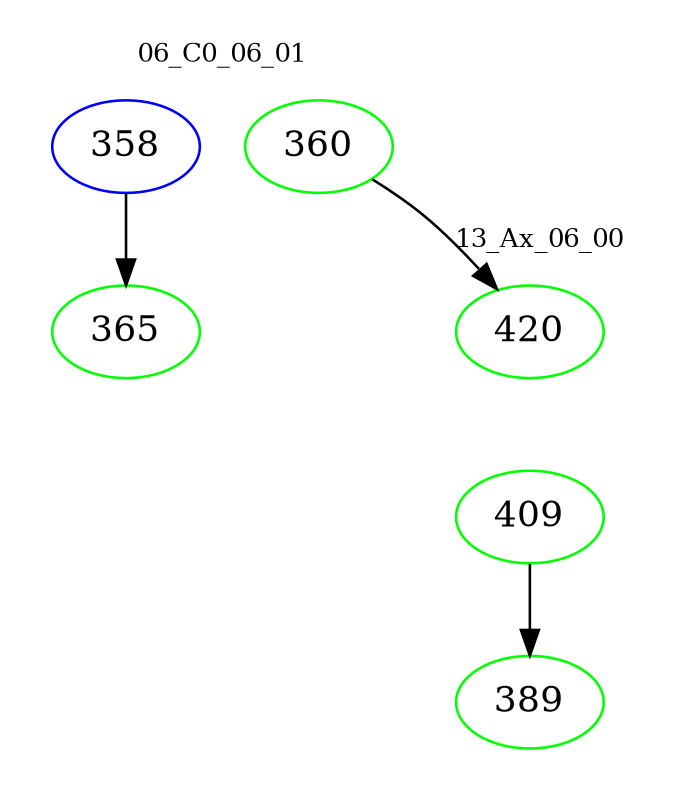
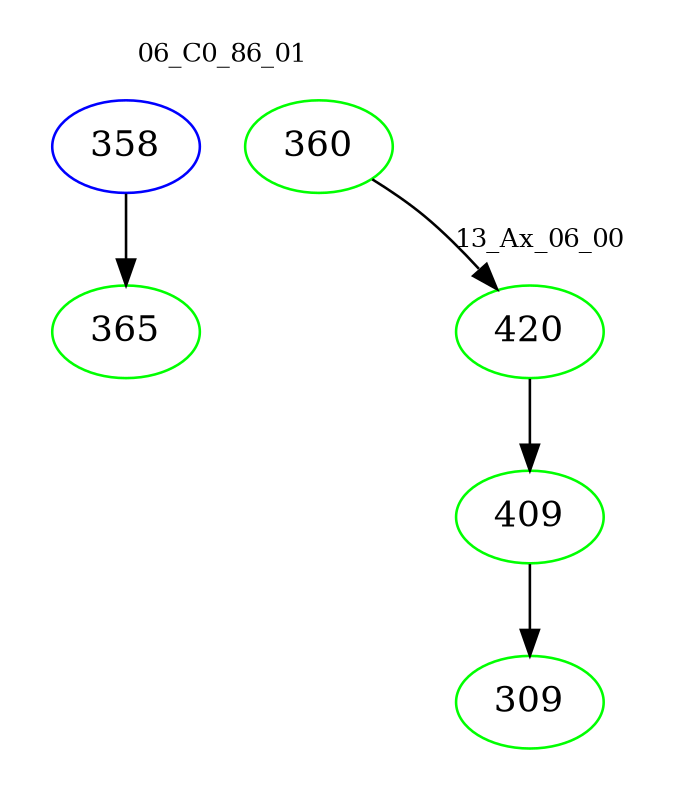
cluster "06_C0_06_01": label "06_C0_06_01" -> "06_C0_86_01"
edge "420" -> "409": added
node "389": label "389" -> "309"
